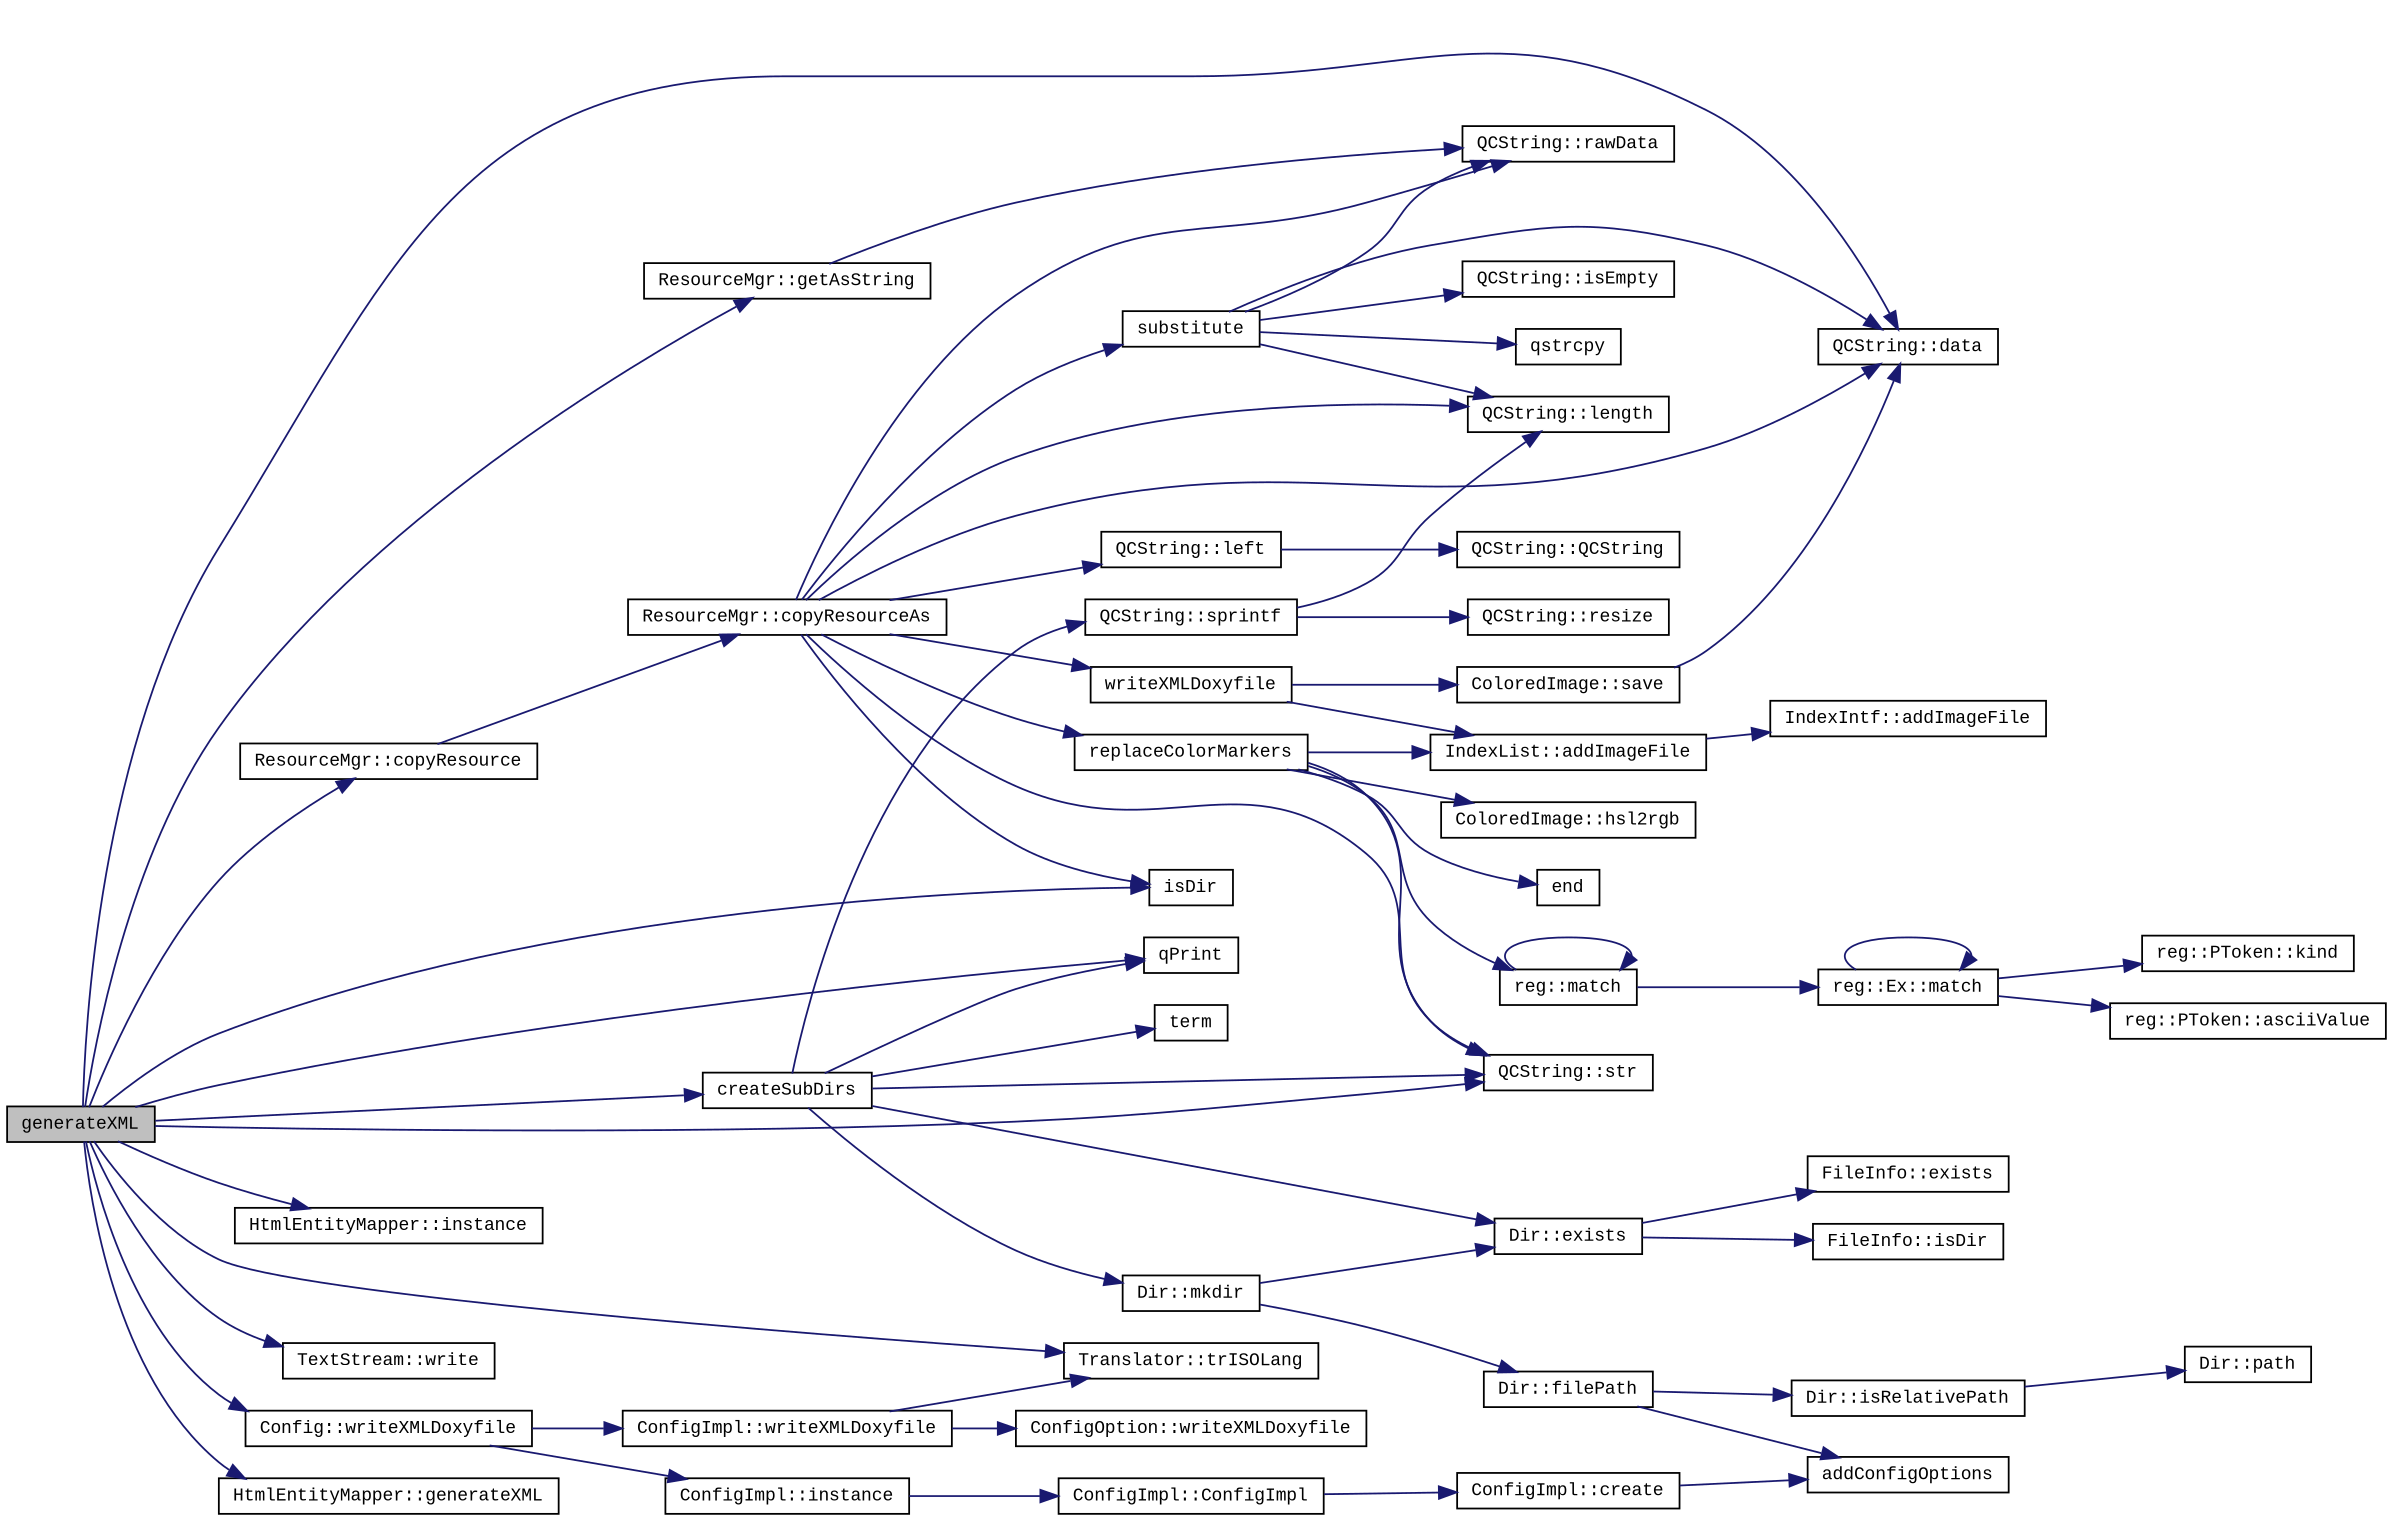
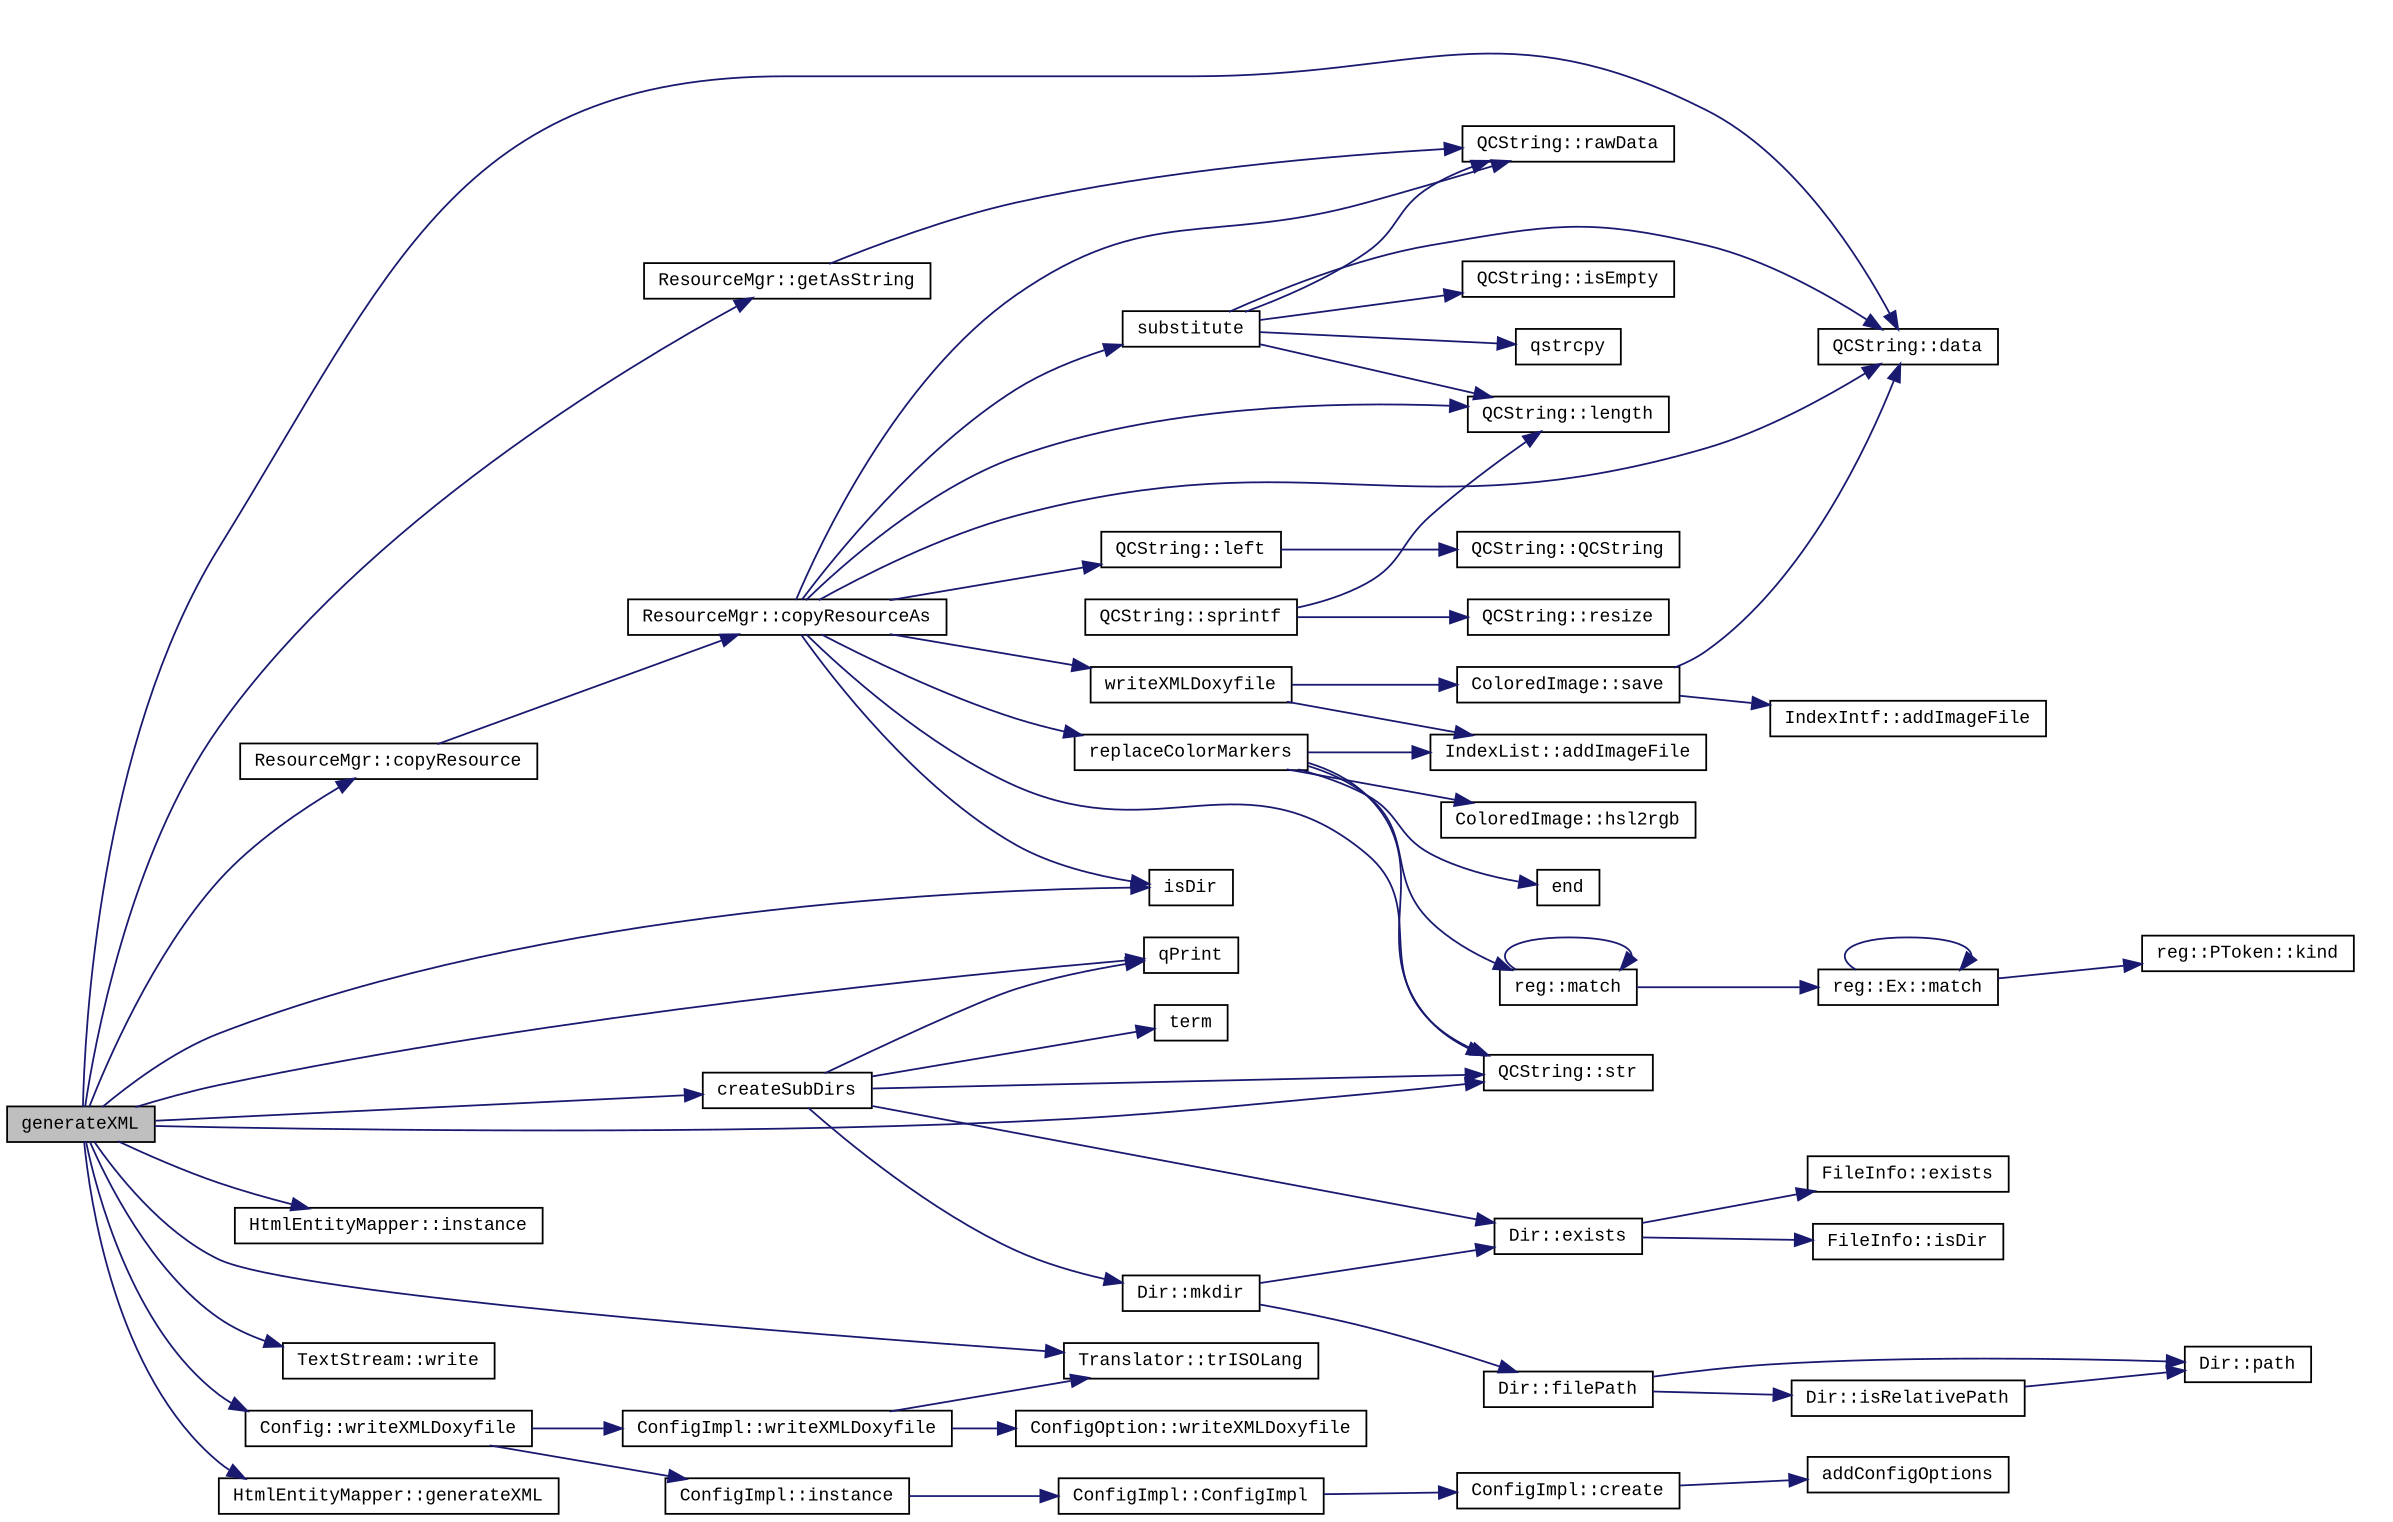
edge "IndexList::addImageFile" -> "IndexIntf::addImageFile": now "ColoredImage::save" -> "IndexIntf::addImageFile"
edge "createSubDirs" -> "QCString::sprintf": removed
node "reg::PToken::asciiValue": removed
edge "Dir::filePath" -> "addConfigOptions": now "Dir::filePath" -> "Dir::path"
